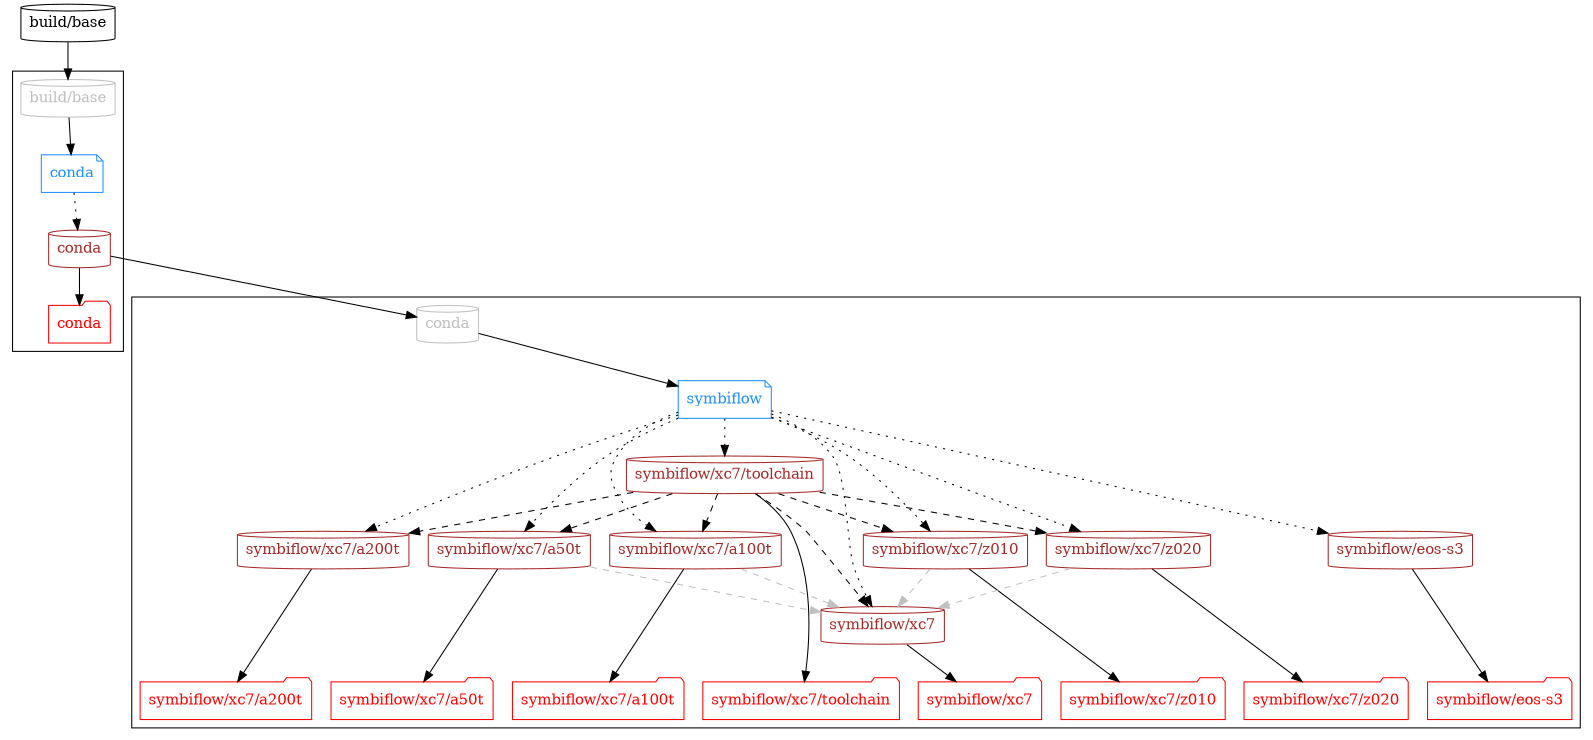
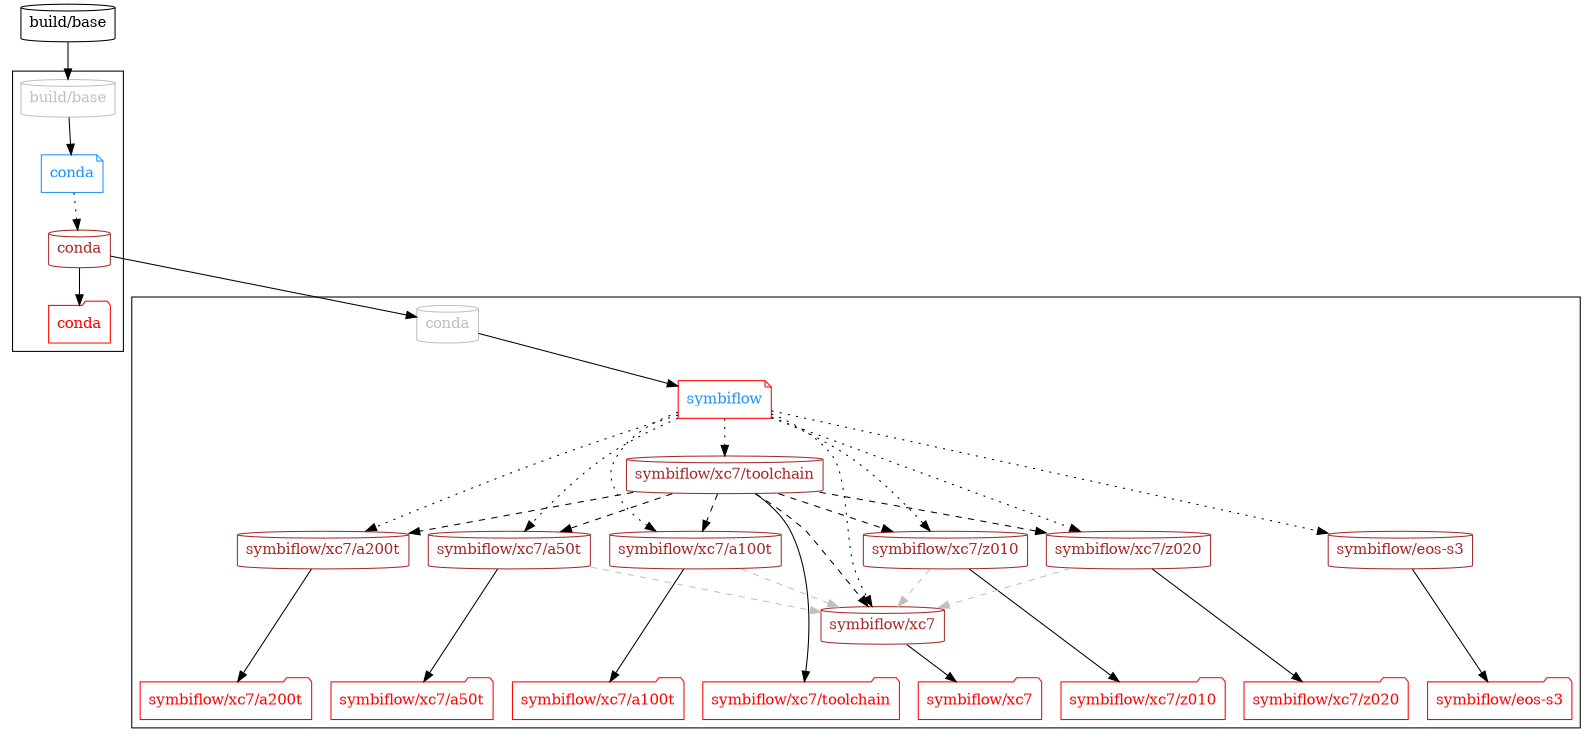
node "symbiflow": color dodgerblue -> red
